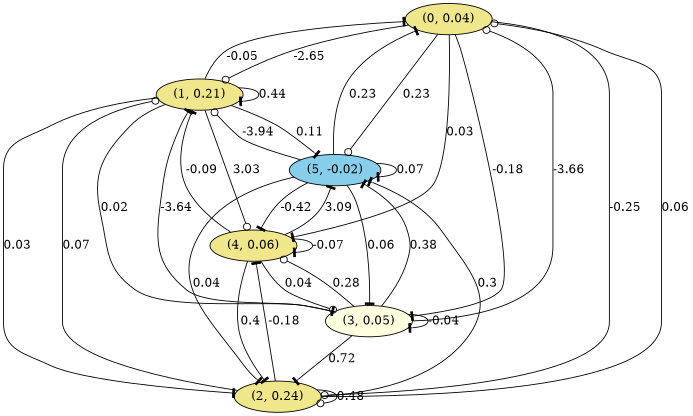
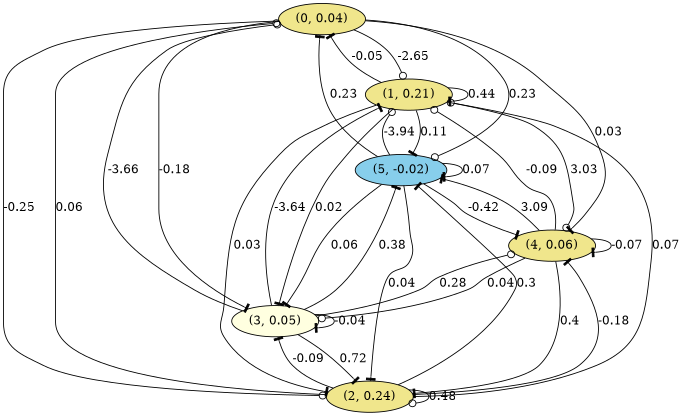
edge "(4, 0.06)" -> "(1, 0.21)": arrowhead tee -> odot
edge "(2, 0.24)" -> "(3, 0.05)": added, label "-0.09"
